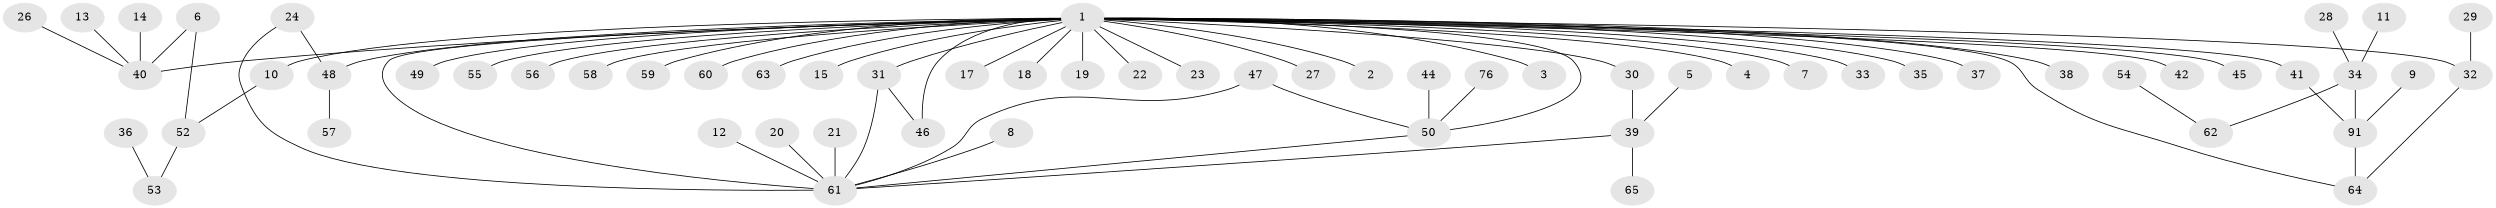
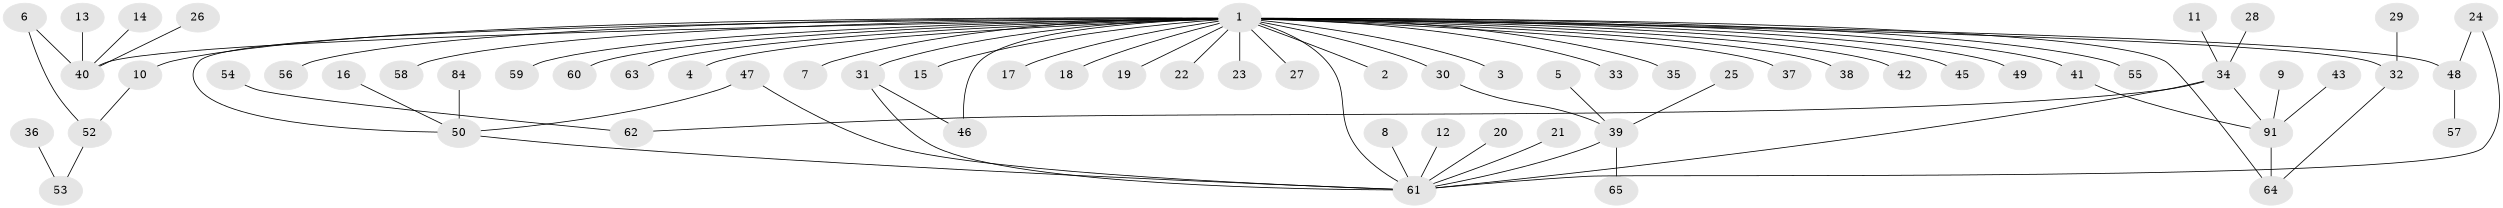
node "44": label "44" -> "84"
node "76": label "76" -> "16"
node "25": added
node "43": added
edge "34" -- "61": added
